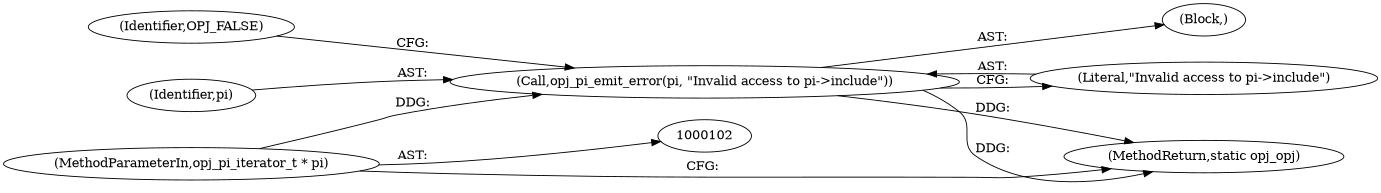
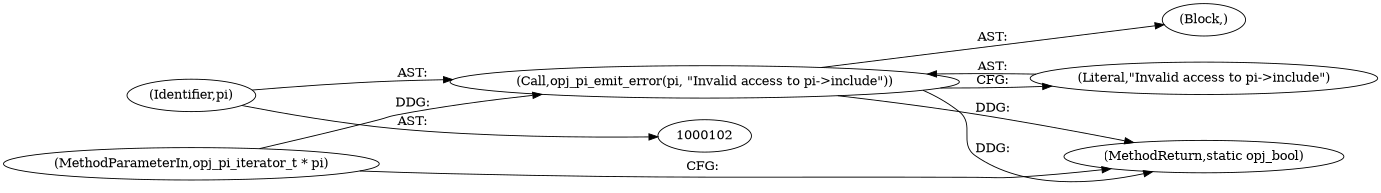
node "(Identifier,OPJ_FALSE)": removed
edge "(MethodParameterIn,opj_pi_iterator_t * pi)" -> "1000102": now "(Identifier,pi)" -> "1000102"
node "(MethodReturn,static opj_opj)": label "(MethodReturn,static opj_opj)" -> "(MethodReturn,static opj_bool)"
